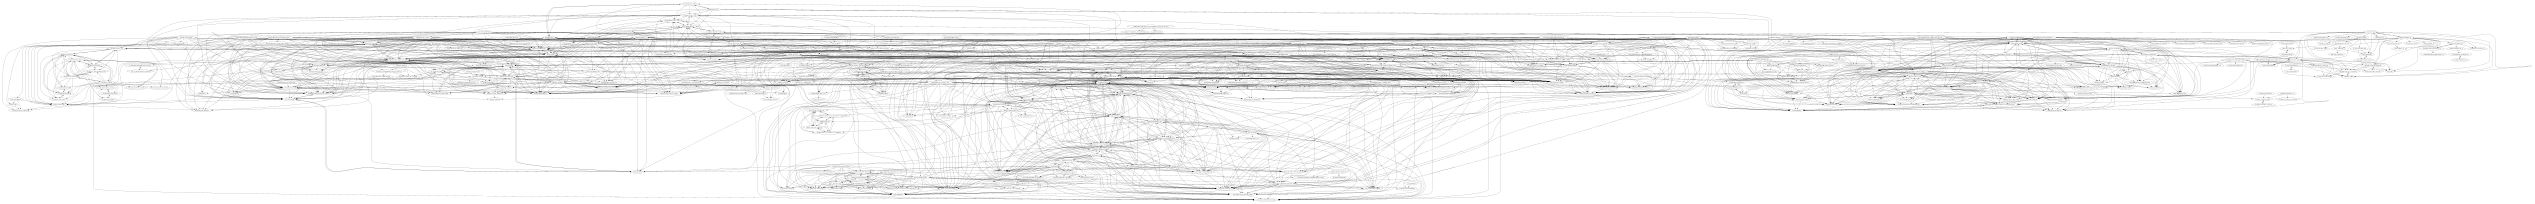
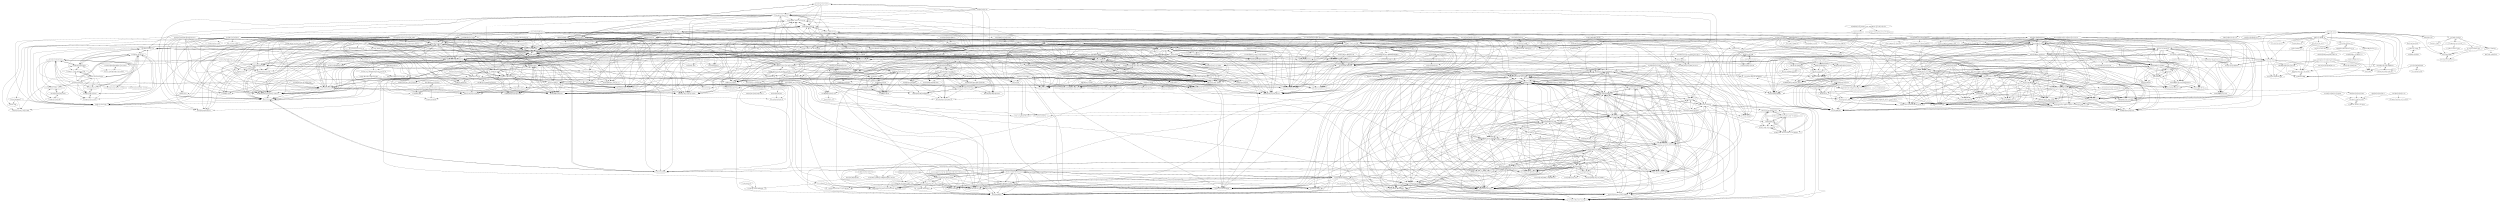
node "nickbutcher/AnimatorDurationTile": removed
node "rfyiamcool/simple_orm_mysql": added
